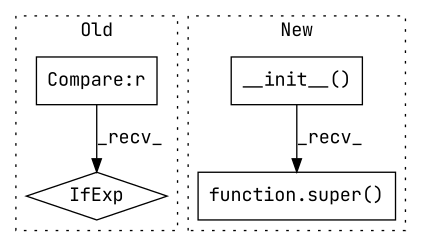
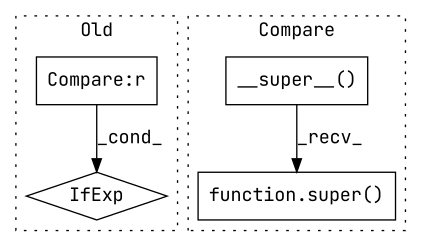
cluster "New": label "New" -> "Compare"
node "__init__()": label "__init__()" -> "__super__()"
edge "Compare:r" -> "IfExp": label "_recv_" -> "_cond_"
